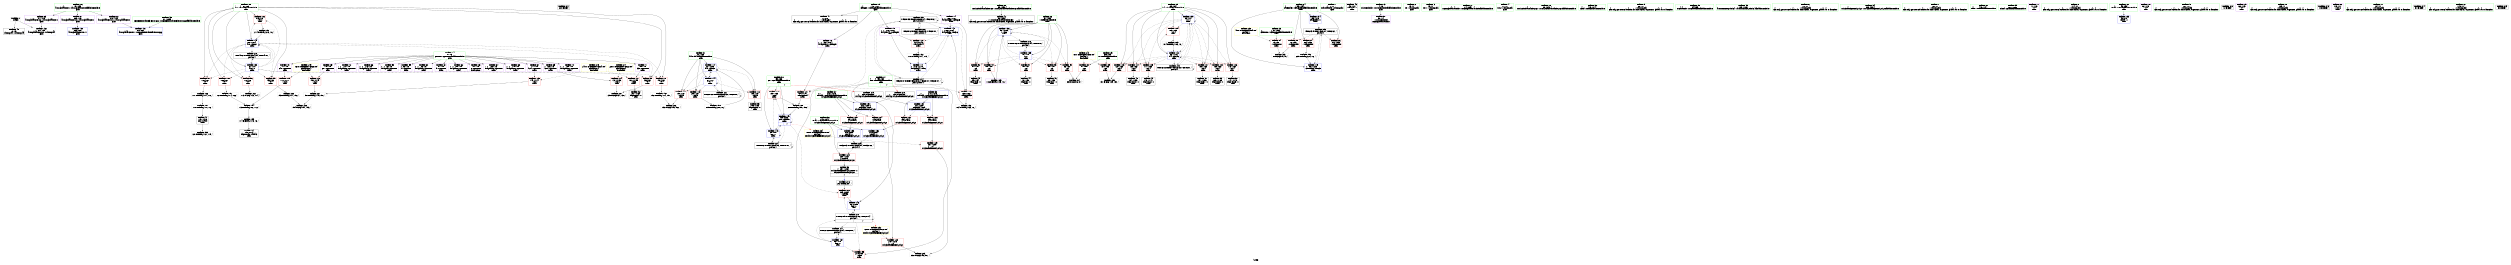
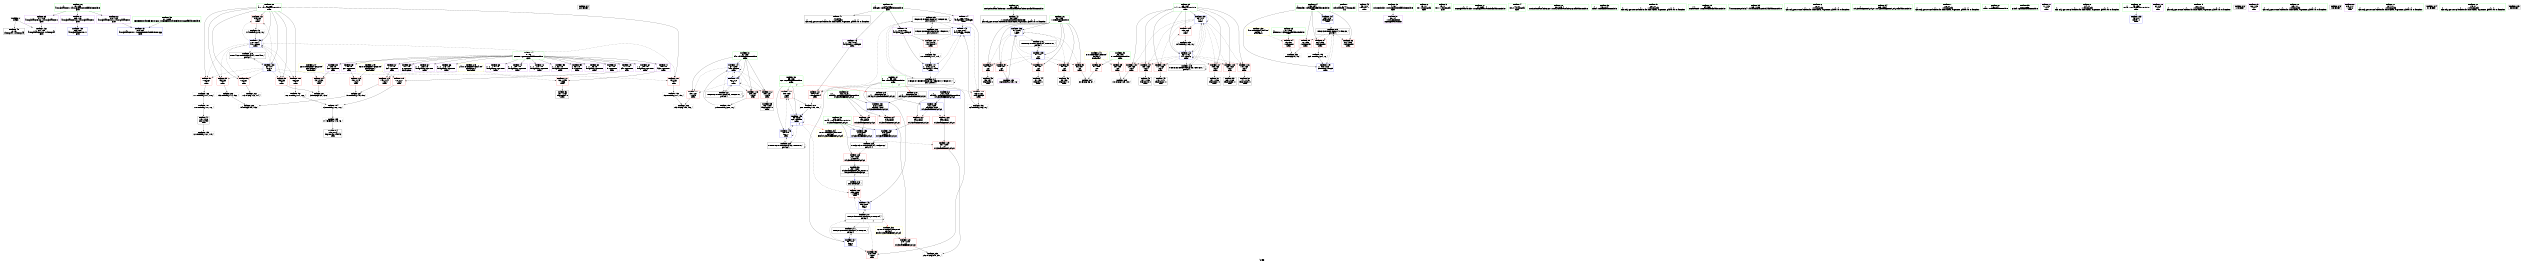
node "NodeID: 1": text "Glob" -> "ZSt"
edge "NodeID: 100" -> "NodeID: 28": reversed
node "NodeID: 88": text "main" -> "str"
